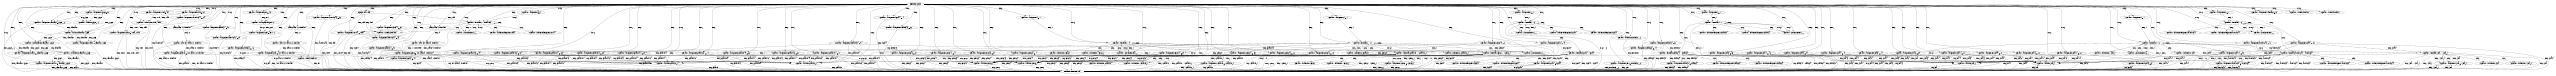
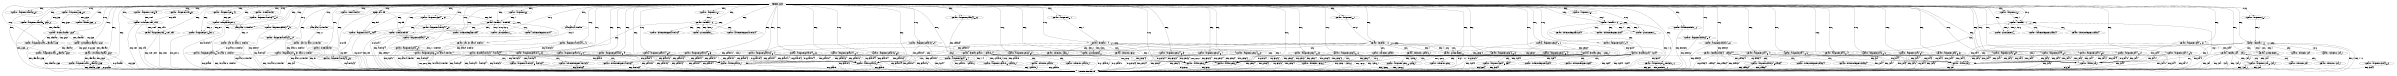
node "(RETURN,tjsqke)": label "(RETURN,tjsqke)" -> "(METHOD,tjsqke)"
node "(<operator>.assignment,ckilkdq[2] = 76)": removed
